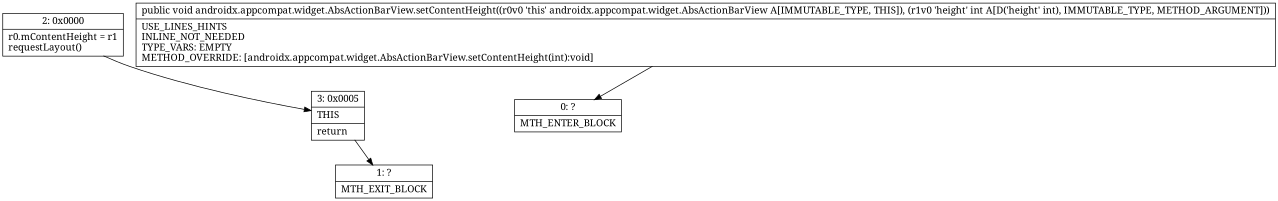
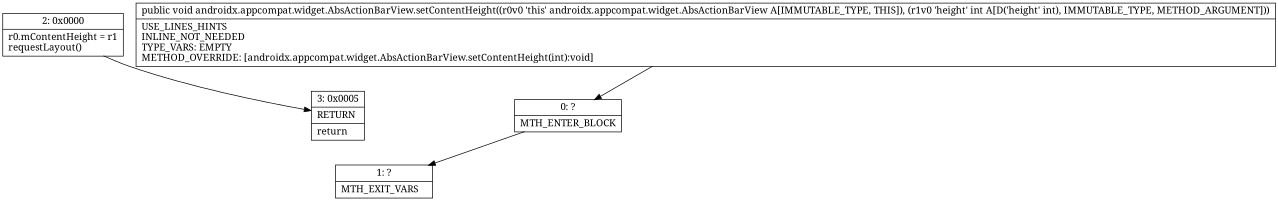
node "3: 0x0005": text "THIS" -> "RETURN"
edge "3: 0x0005" -> "1: ?": now "0: ?" -> "1: ?"
node "1: ?": text "MTH_EXIT_BLOCK" -> "MTH_EXIT_VARS"
